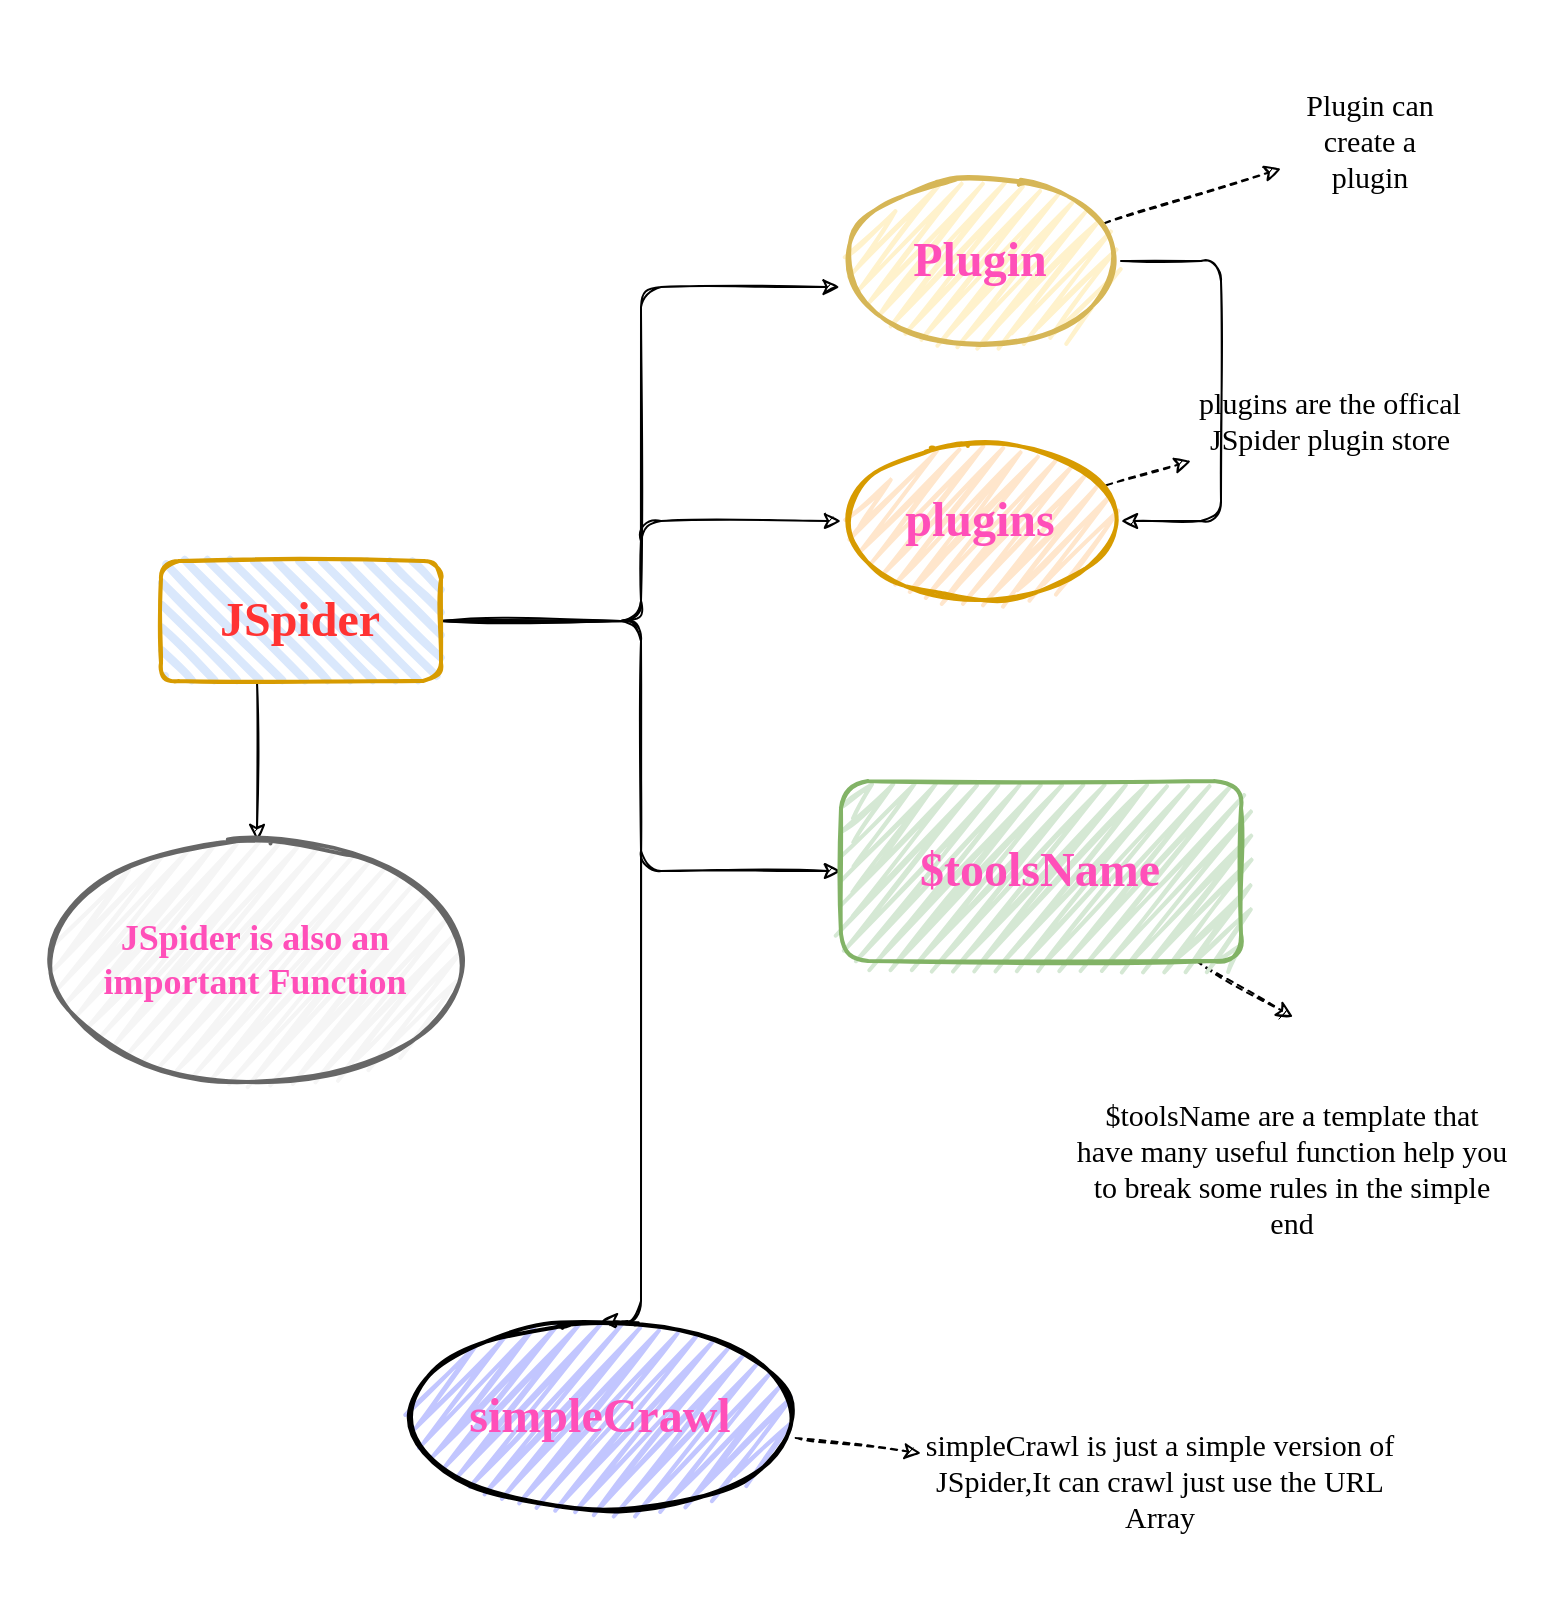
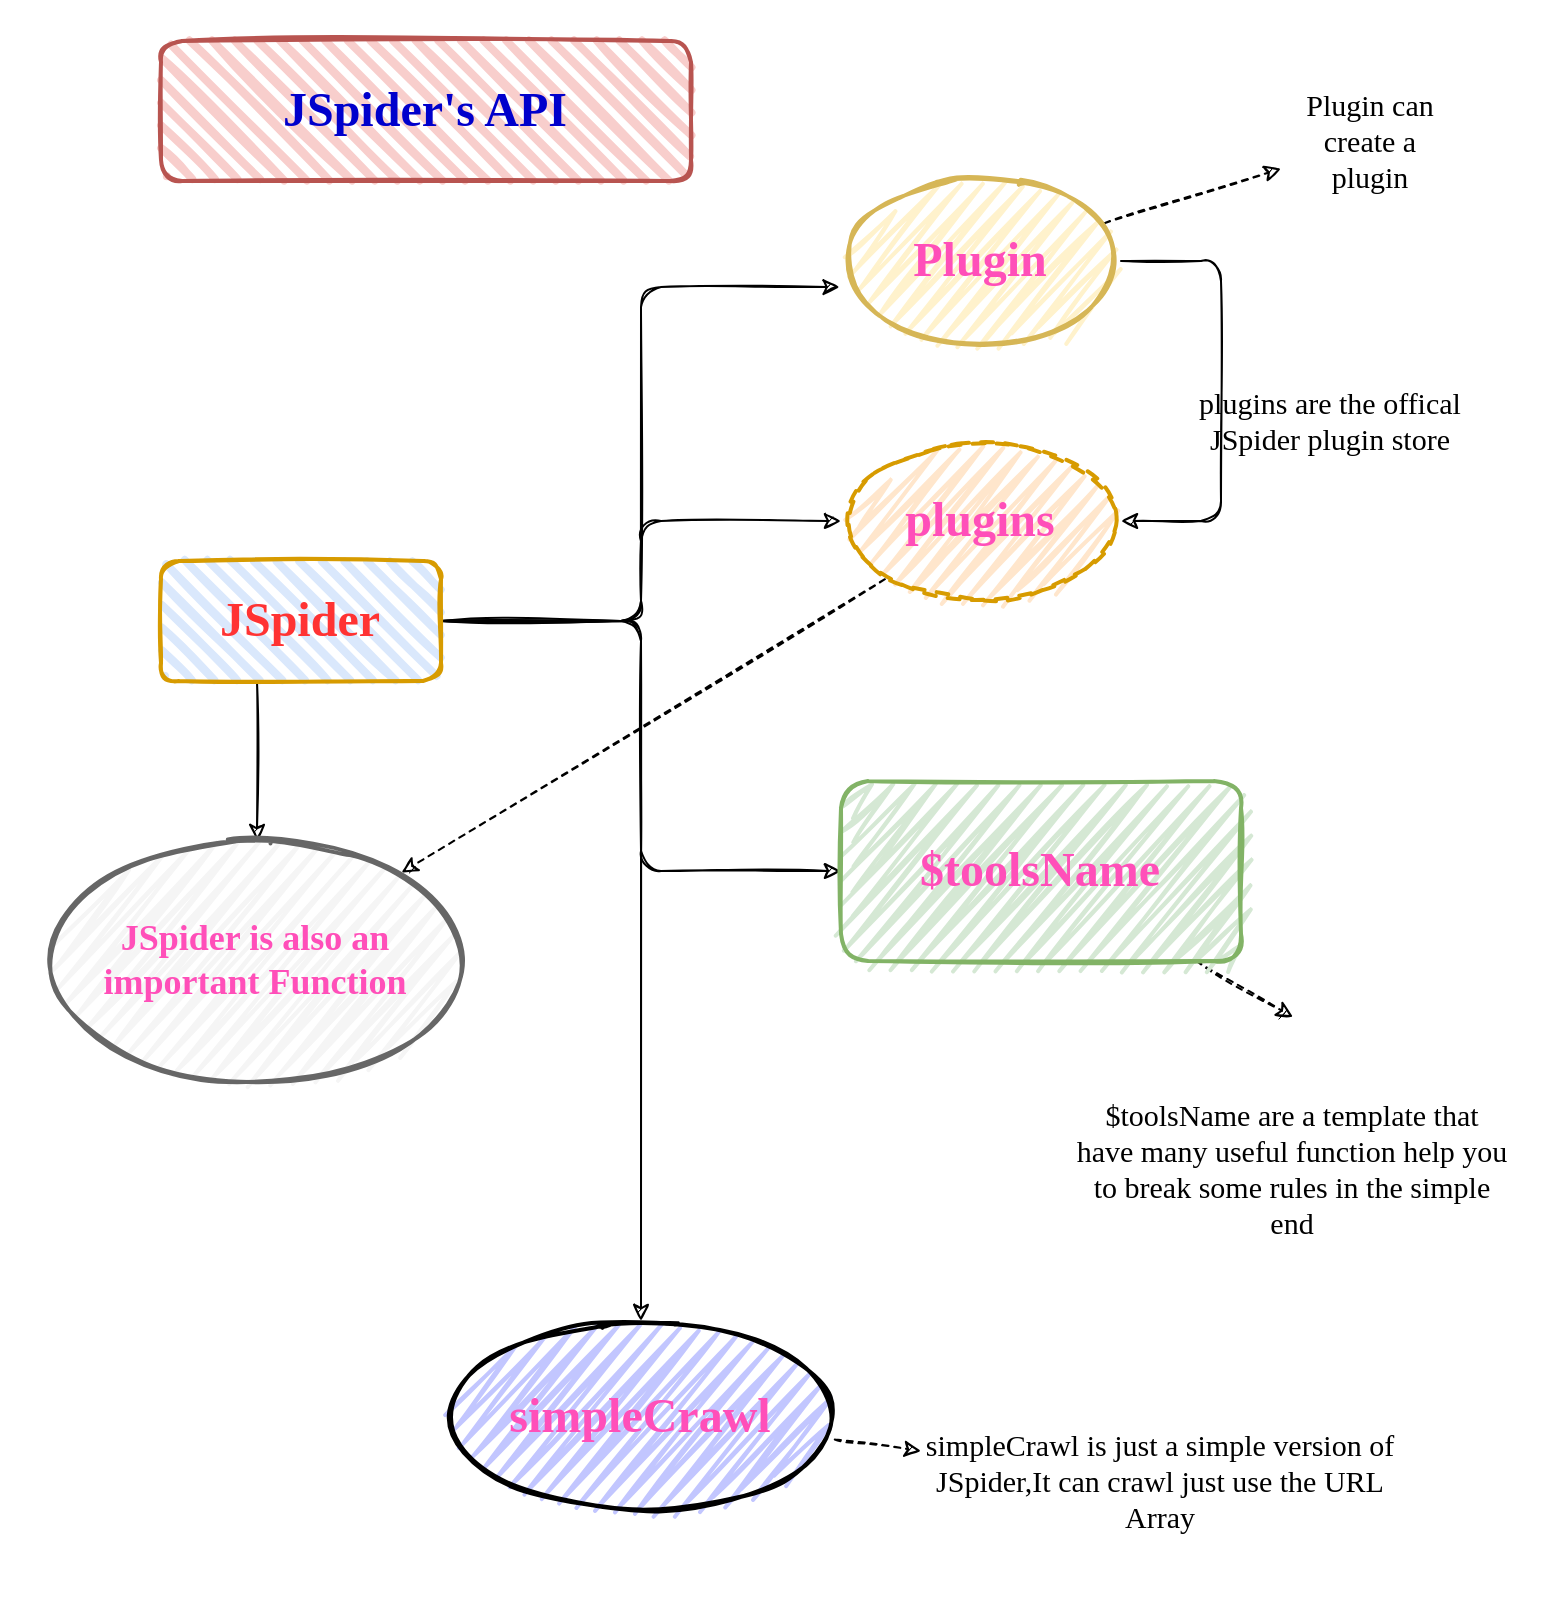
node "JSpider's API": added
edge "plugins" -> "plugins are the offical JSpider plugin store": now "plugins" -> "JSpider is also an important Function"
node "plugins": style solid -> dashed
node "simpleCrawl": moved (601, 1416) -> (641, 1416)
